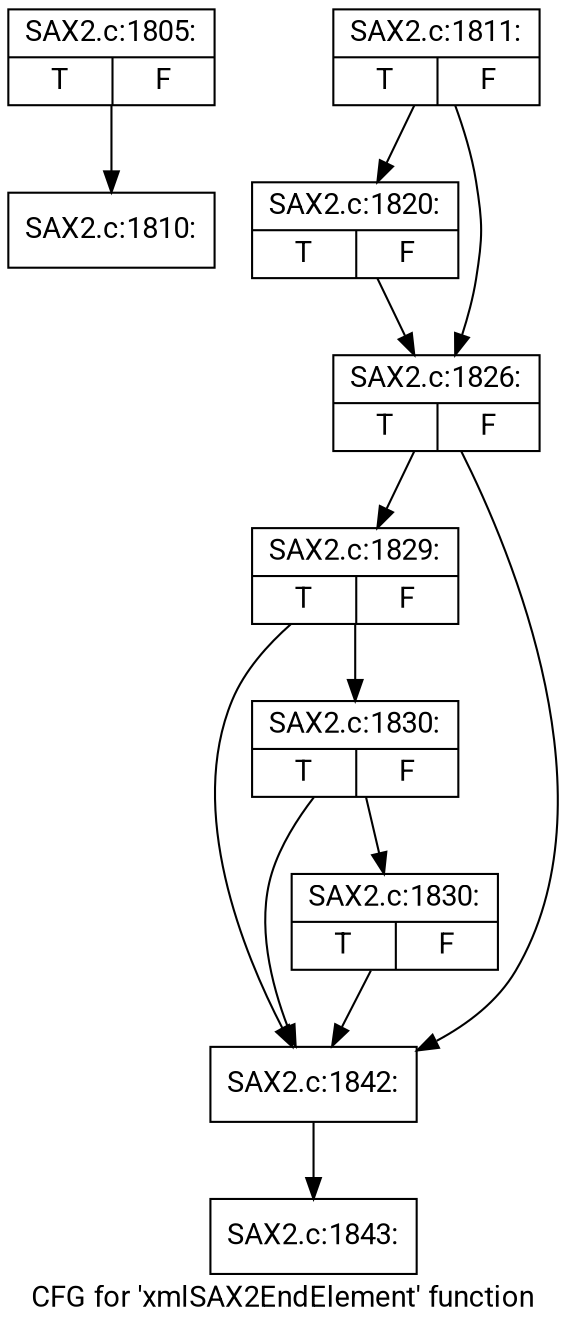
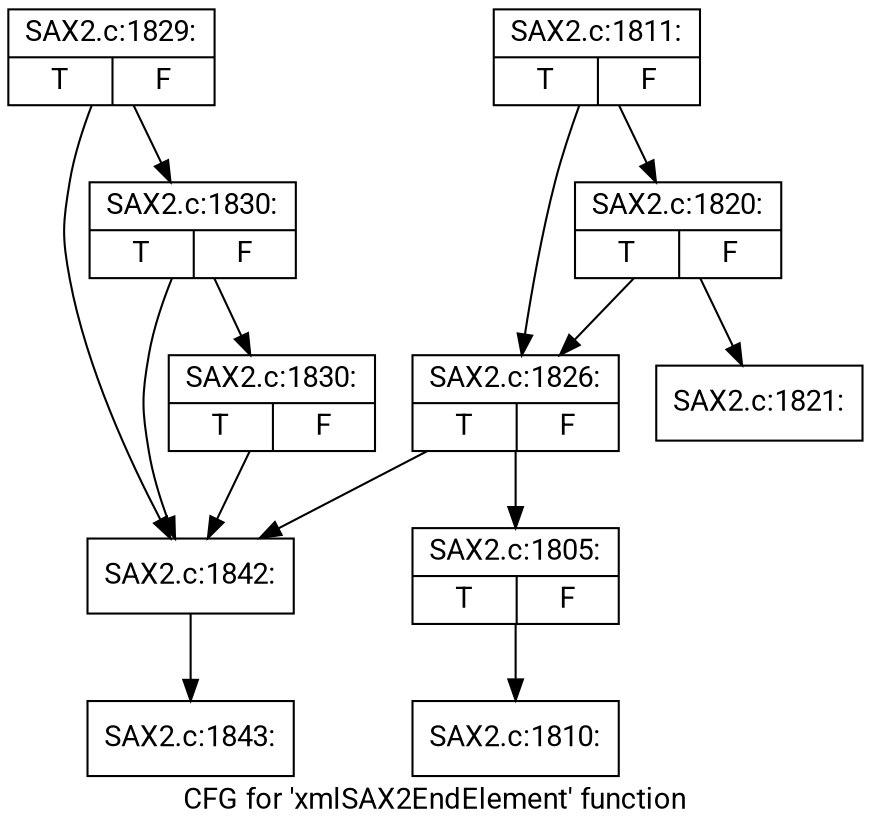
node "SAX2.c:1821:": added
edge "SAX2.c:1826:" -> "SAX2.c:1829:": now "SAX2.c:1826:" -> "SAX2.c:1805:"
